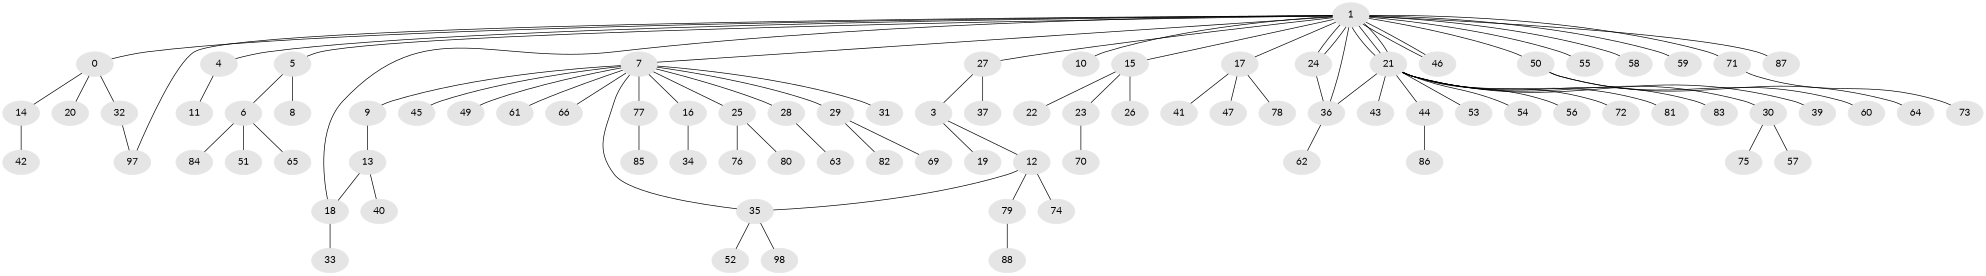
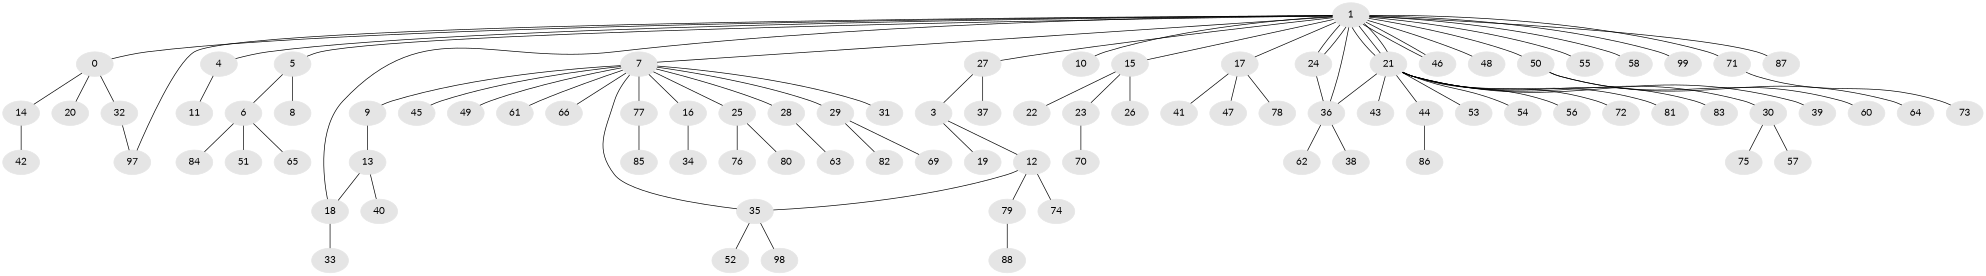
node "48": added
node "59": label "59" -> "99"
node "38": added
